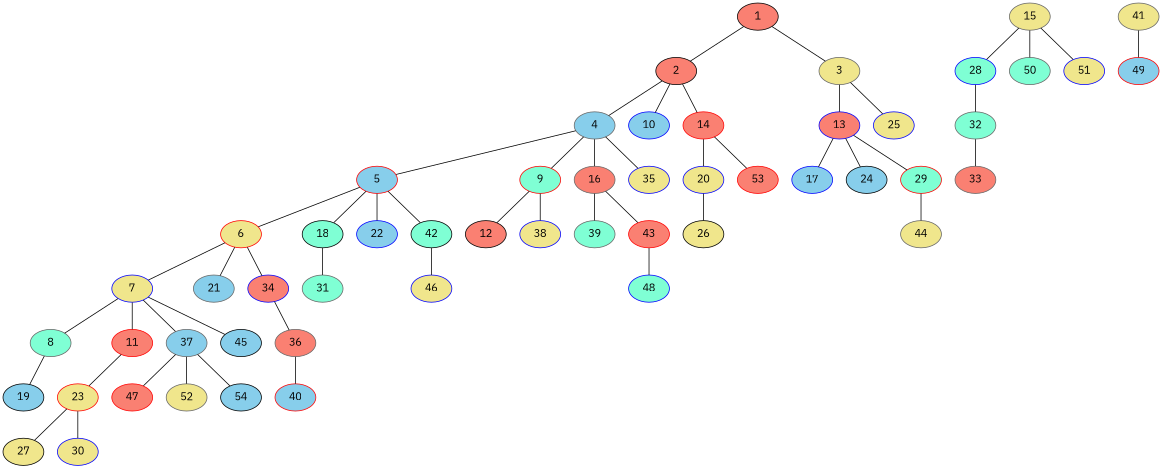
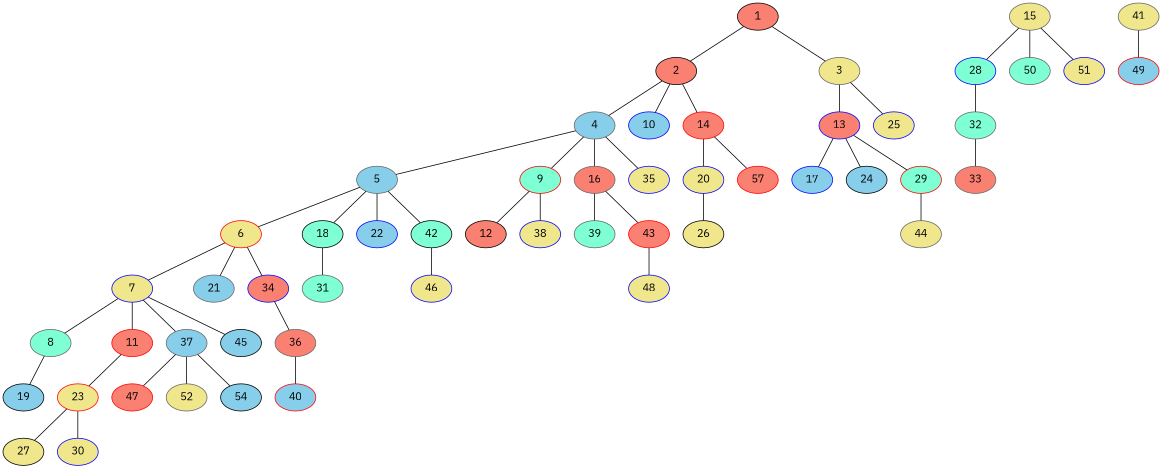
node "5": color red -> gray40
node "53": label "53" -> "57"
node "48": fillcolor aquamarine -> khaki
